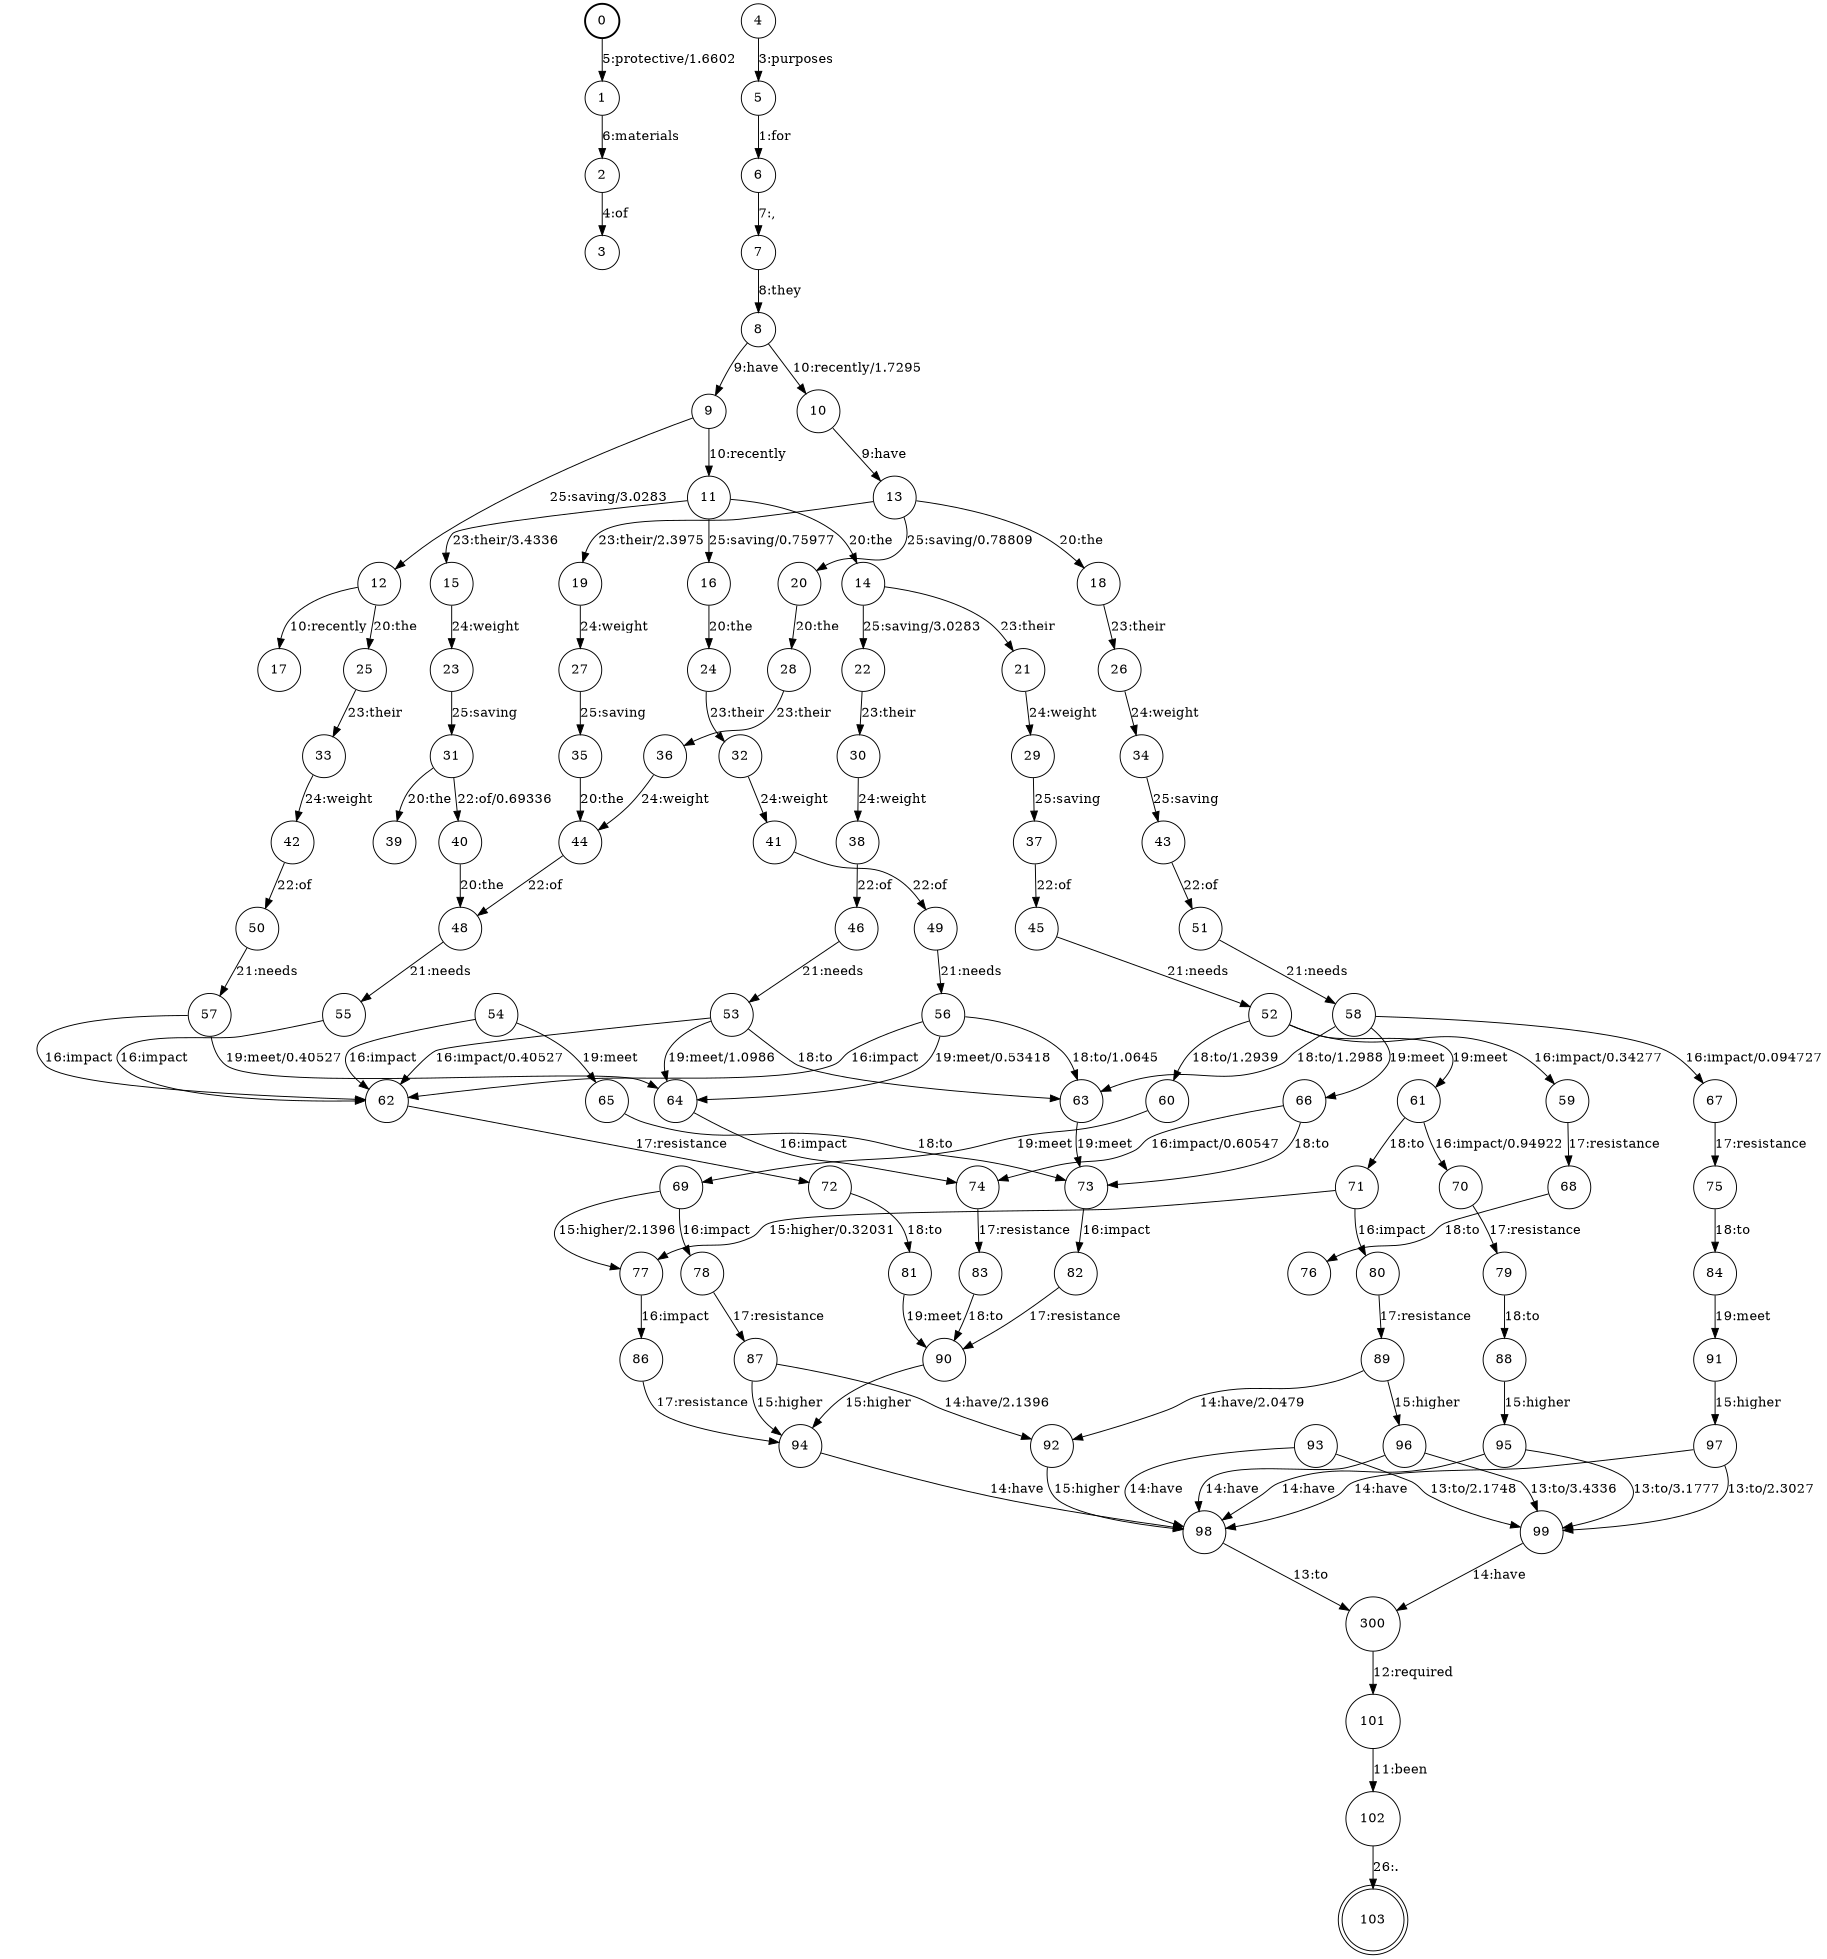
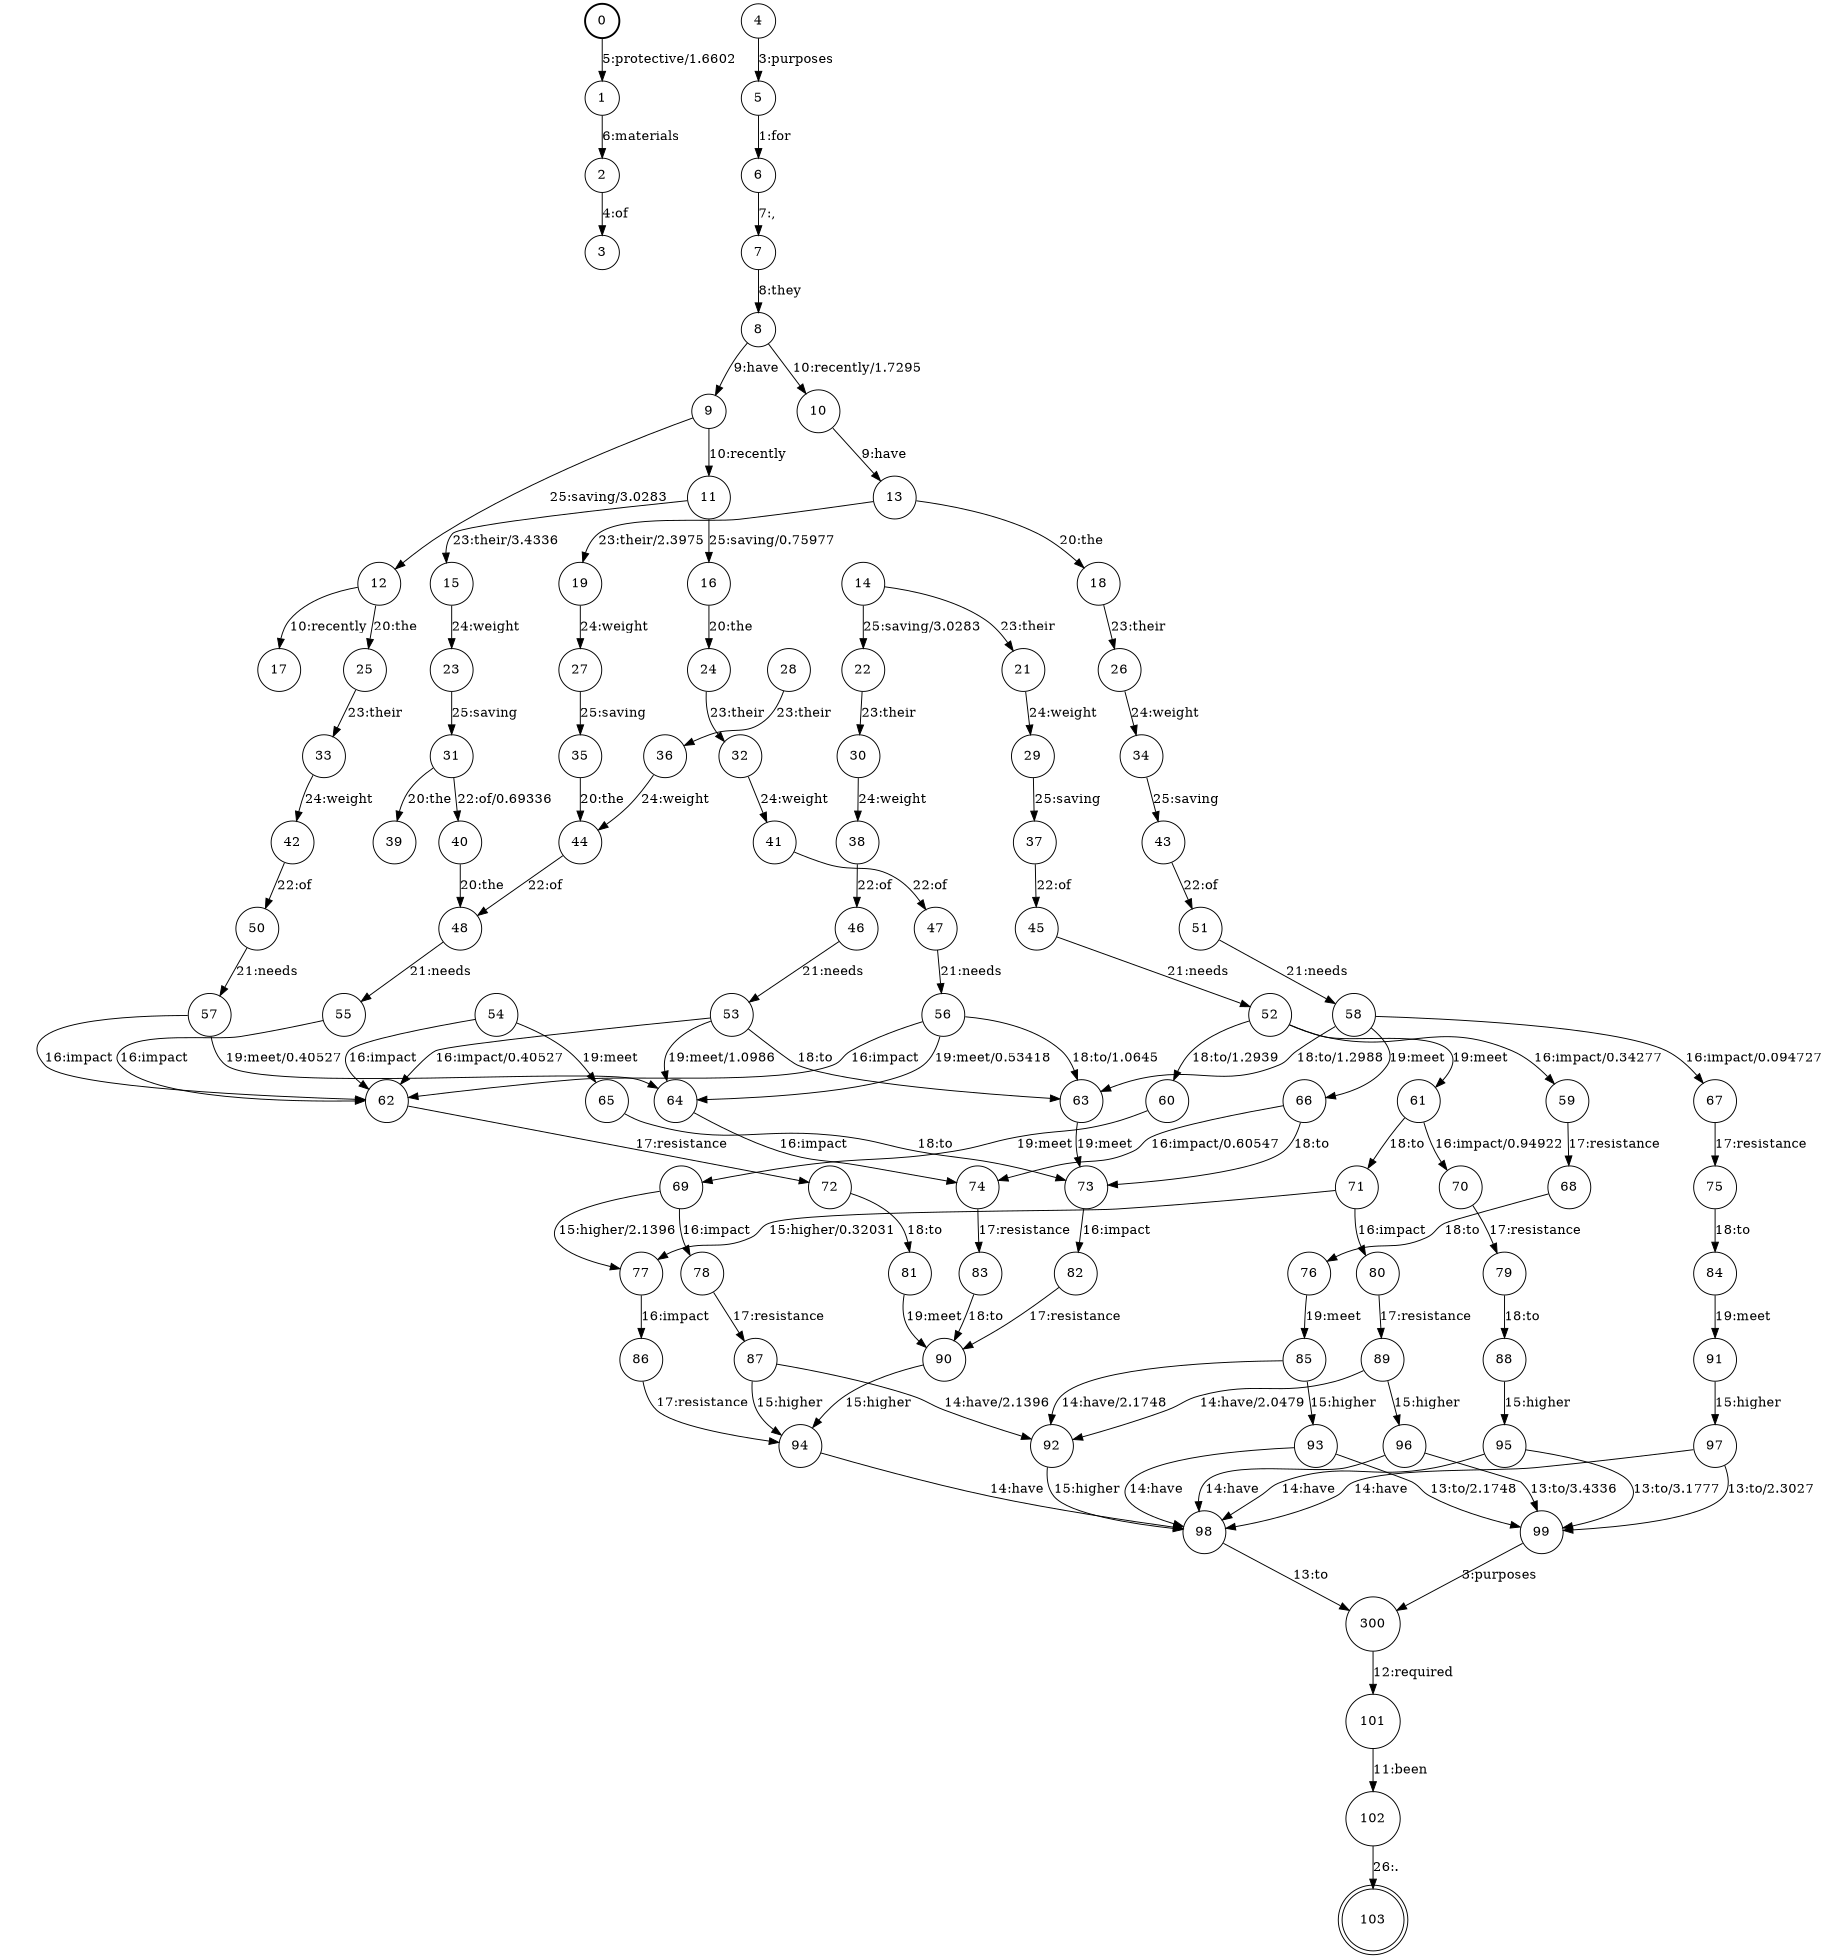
edge "11" -> "14": removed, label "20:the"
node "20": removed
node "49": label "49" -> "47"
node "85": added
edge "99" -> "300": label "14:have" -> "3:purposes"
